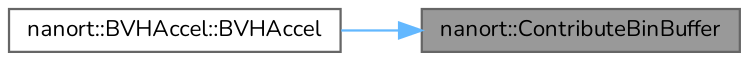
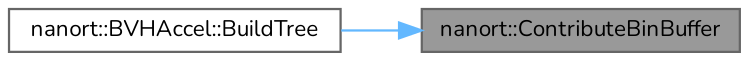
node "nanort::BVHAccel::BVHAccel": label "nanort::BVHAccel::BVHAccel" -> "nanort::BVHAccel::BuildTree"
